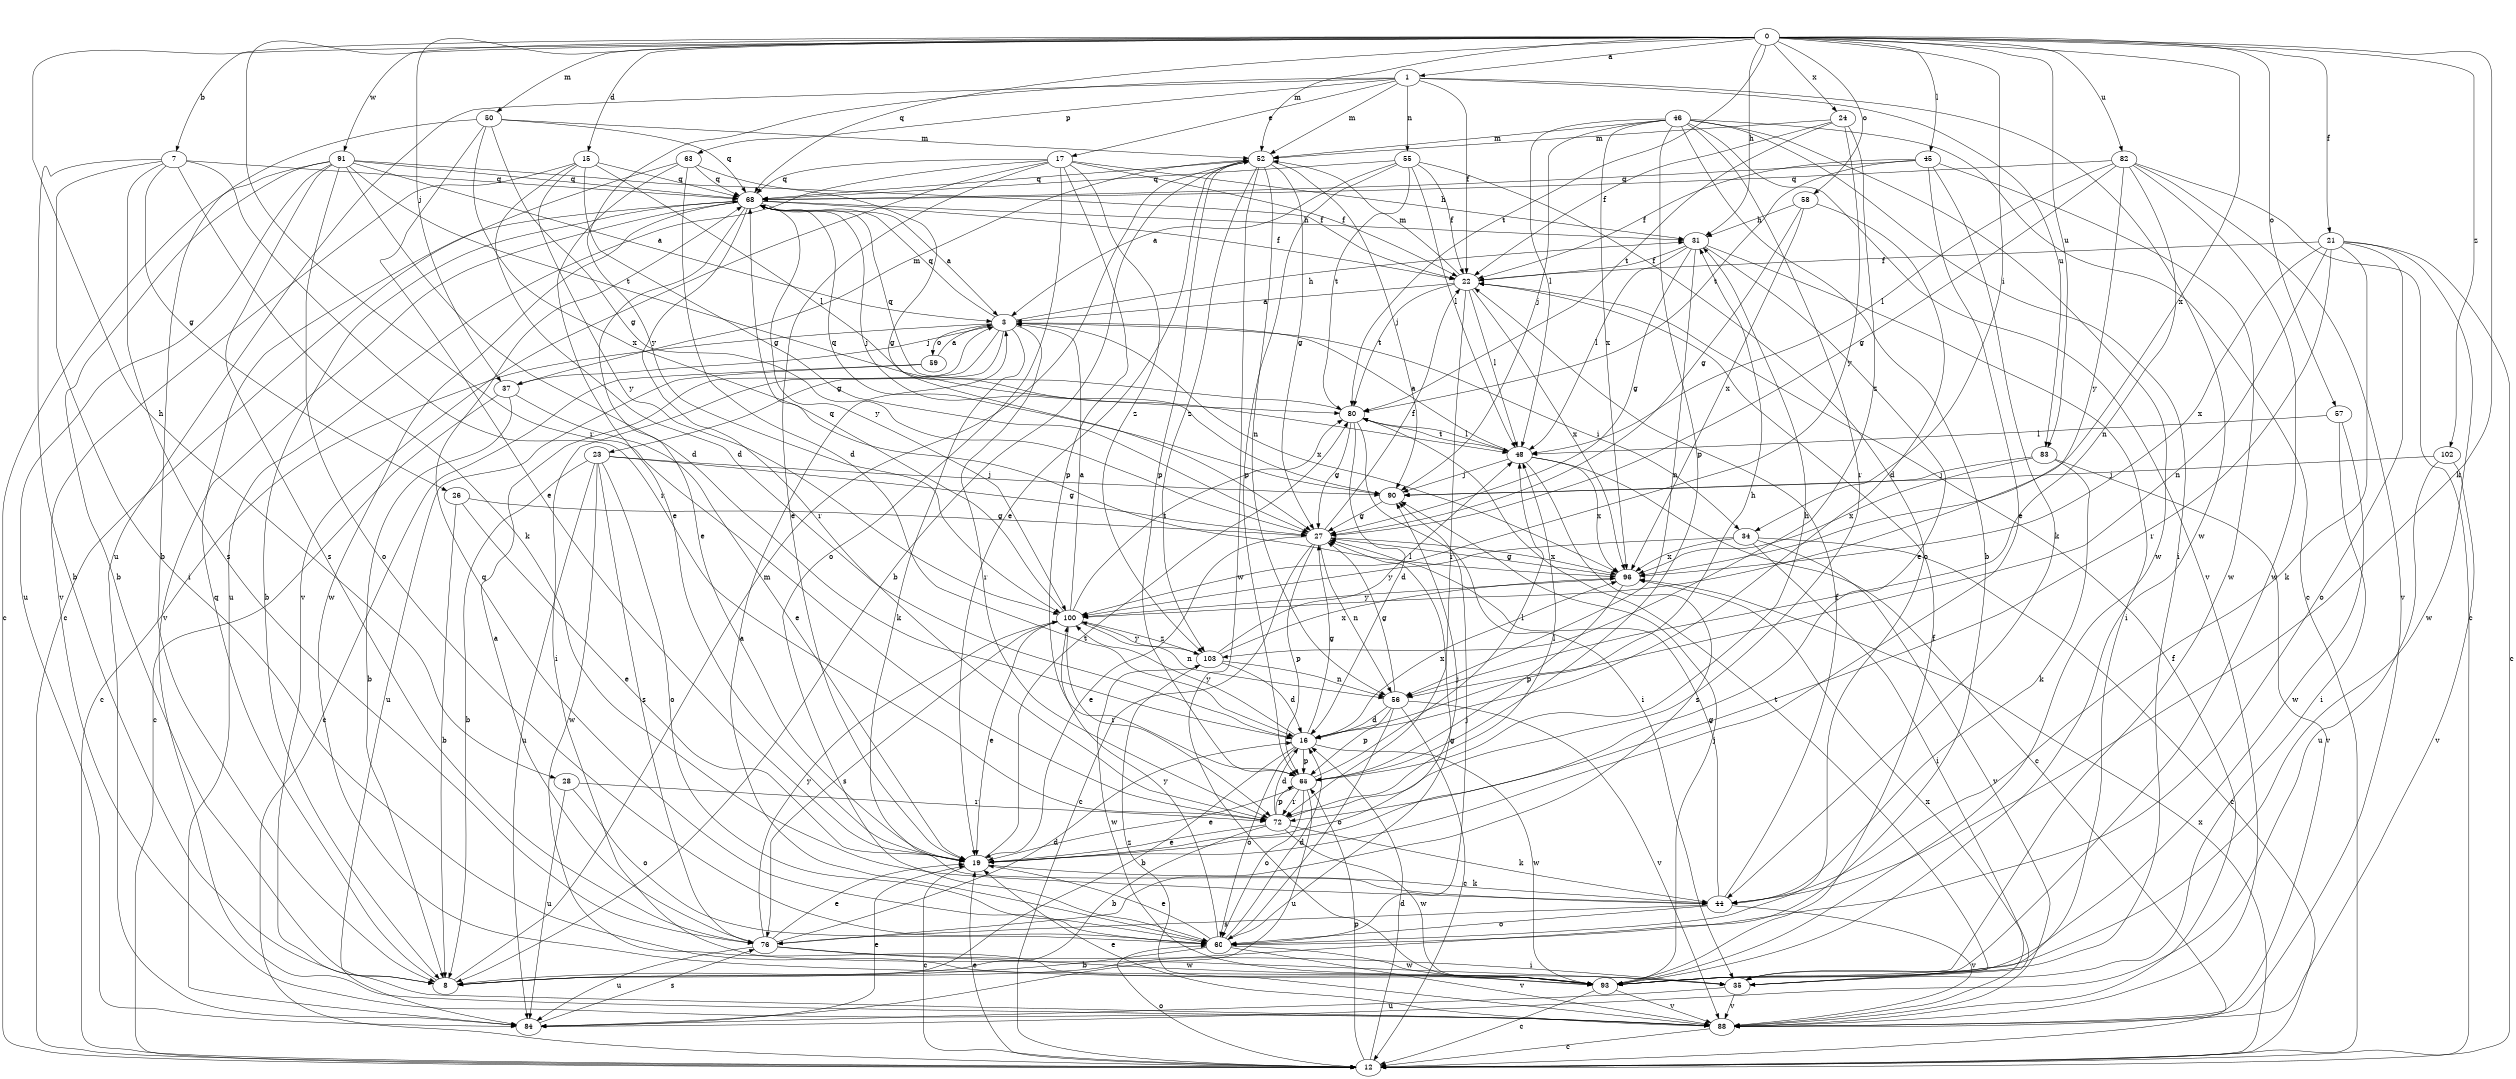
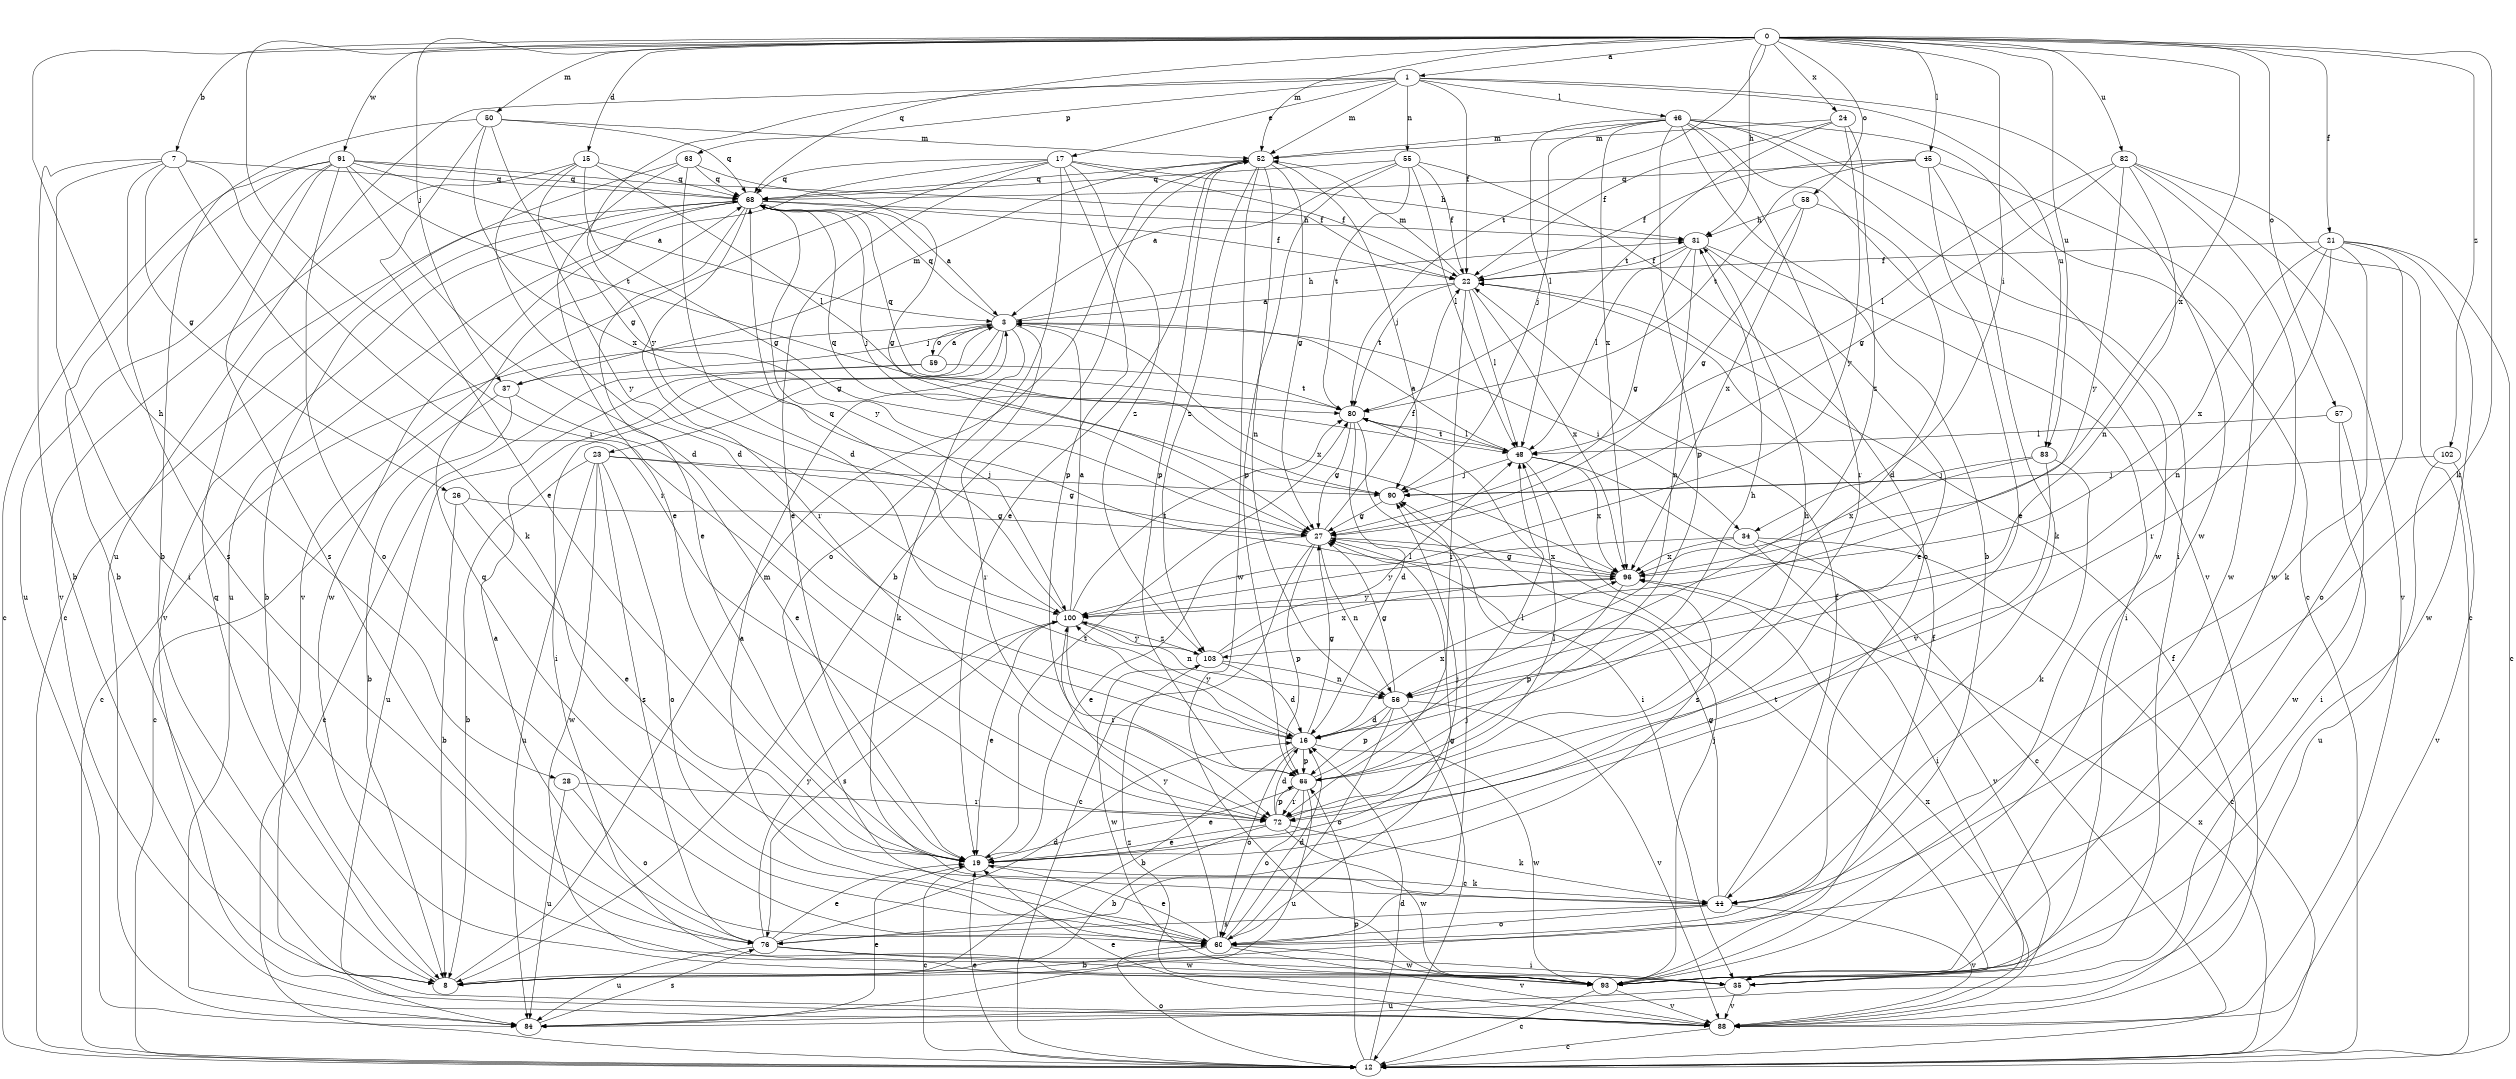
edge "1" -> "46": added, label "l"
edge "82" -> "68": removed, label "q"
edge "59" -> "80": added, label "t"
edge "83" -> "88": now "83" -> "72"
